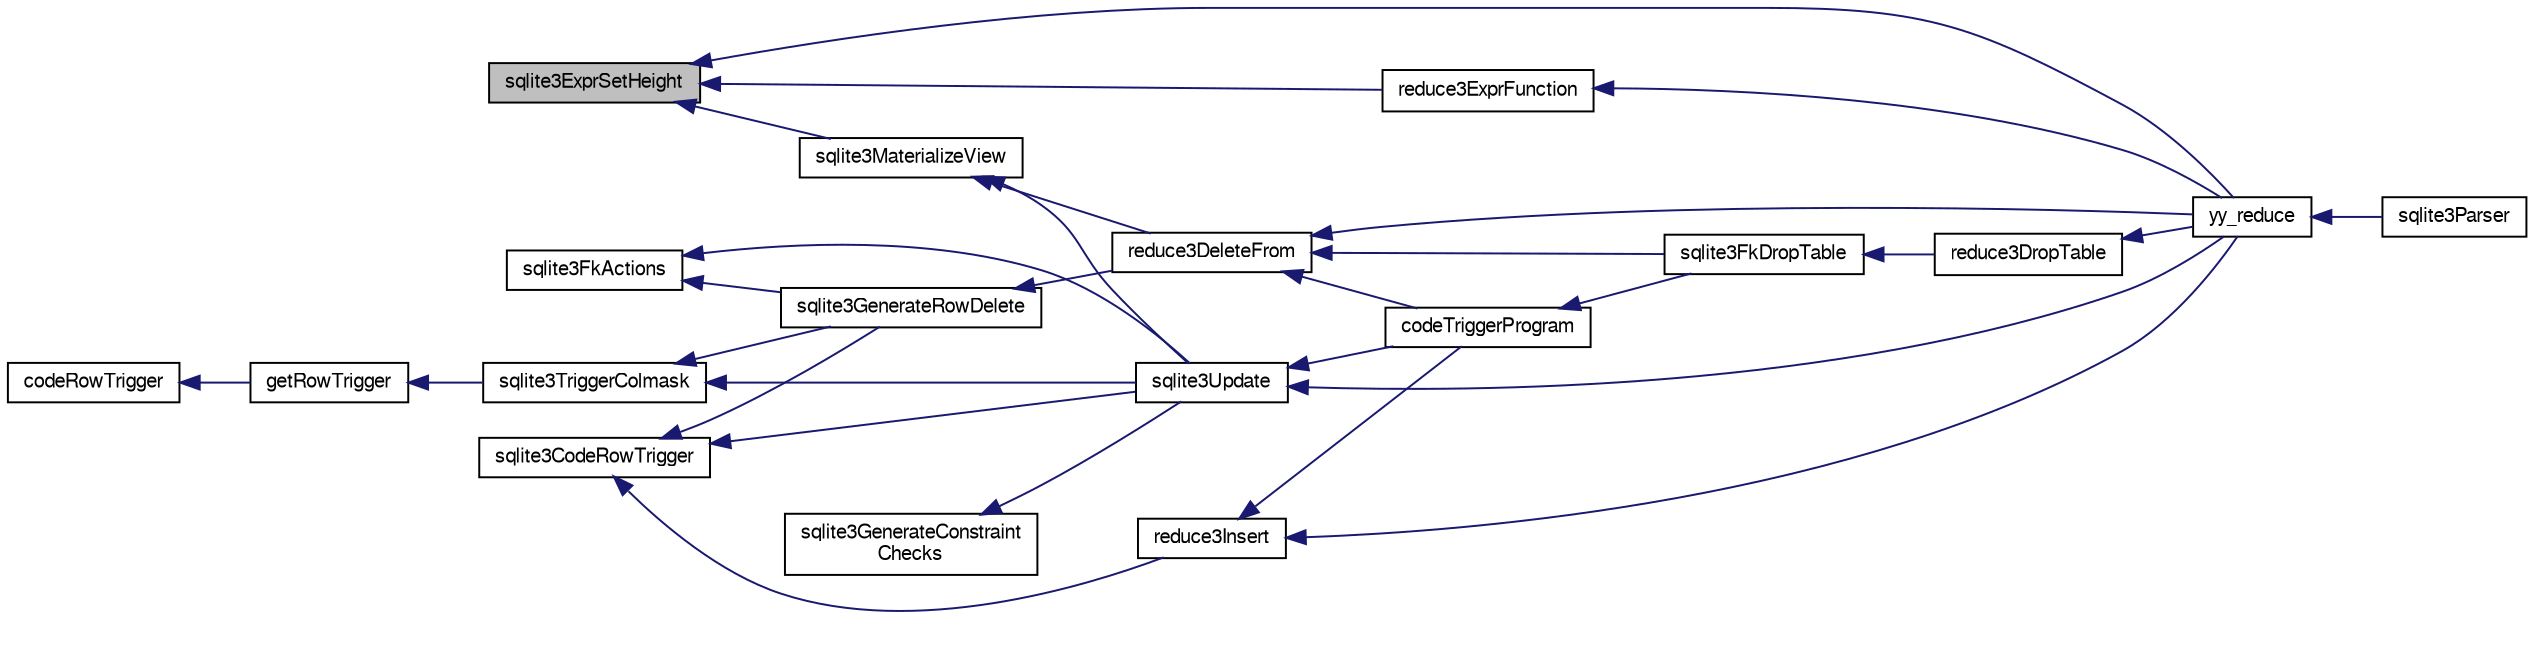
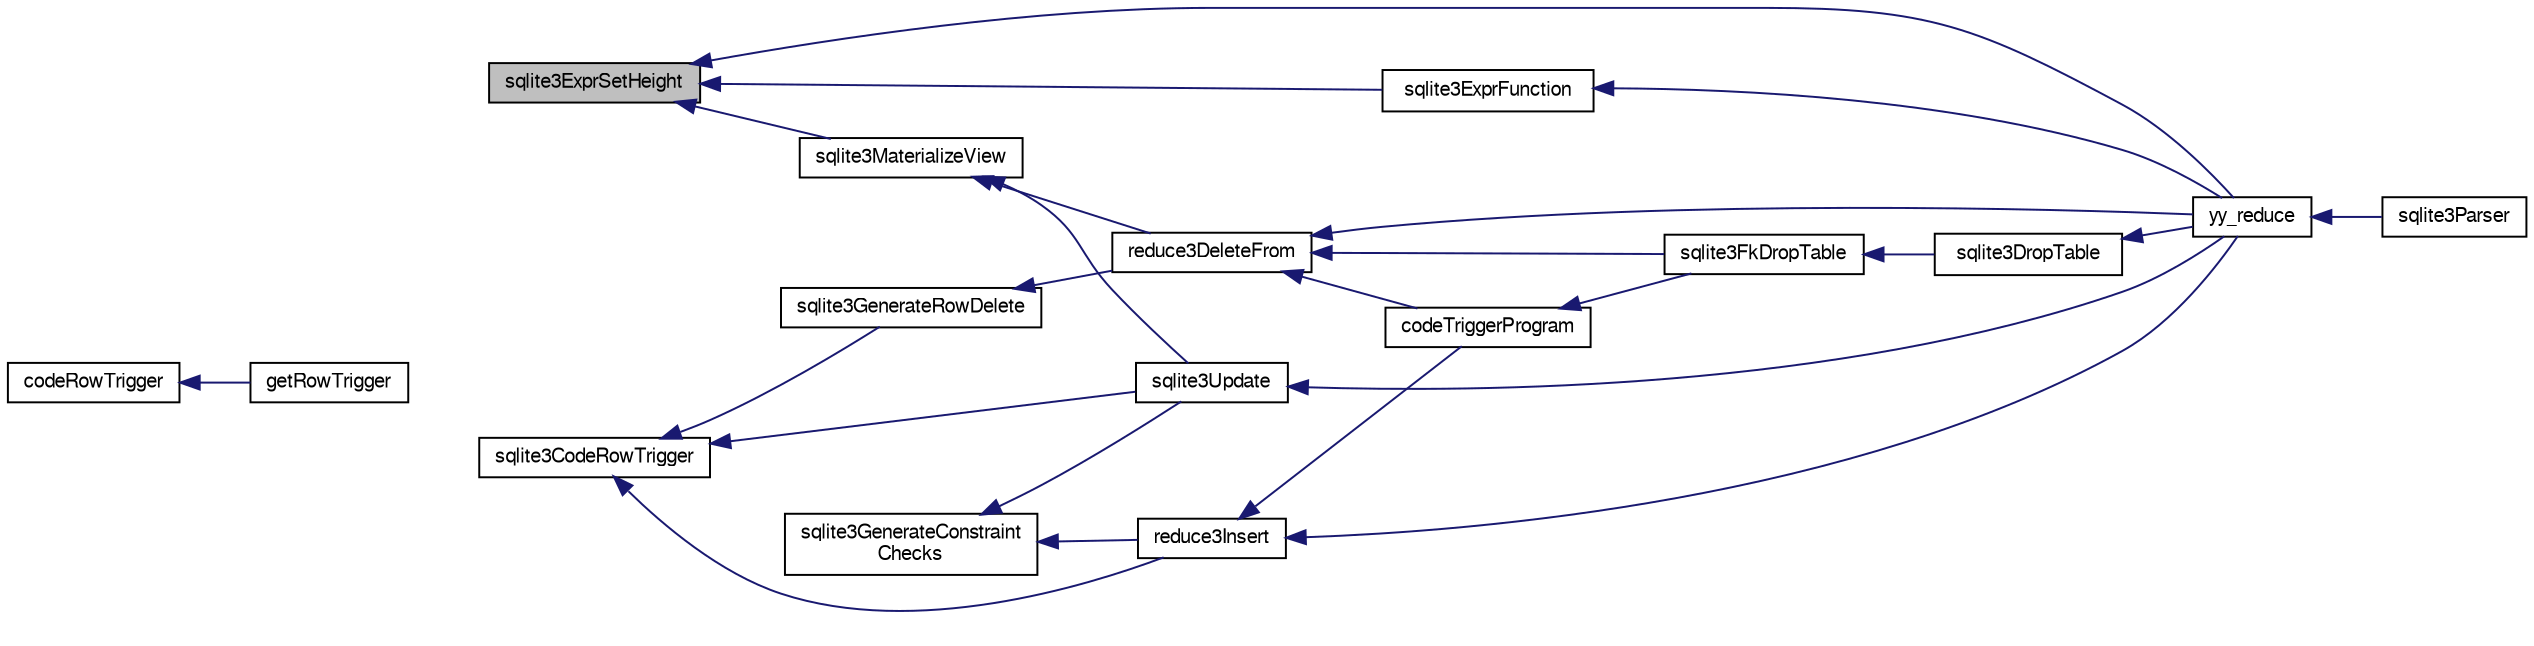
node "reduce3ExprFunction": label "reduce3ExprFunction" -> "sqlite3ExprFunction"
node "reduce3DropTable": label "reduce3DropTable" -> "sqlite3DropTable"
node "sqlite3FkActions": removed
edge "codeTriggerProgram" -> "sqlite3Update": removed
node "sqlite3TriggerColmask": removed
edge "reduce3Insert" -> "sqlite3GenerateConstraint Checks": added
